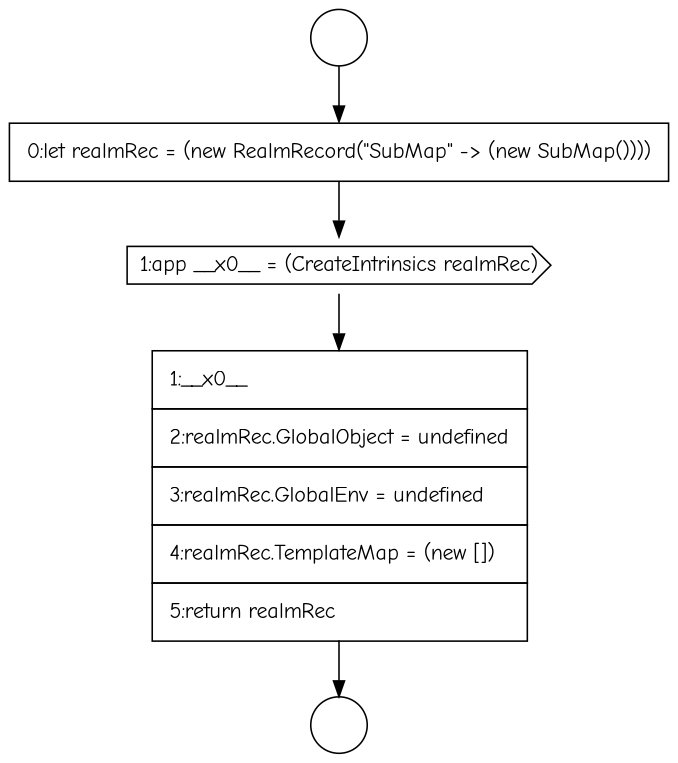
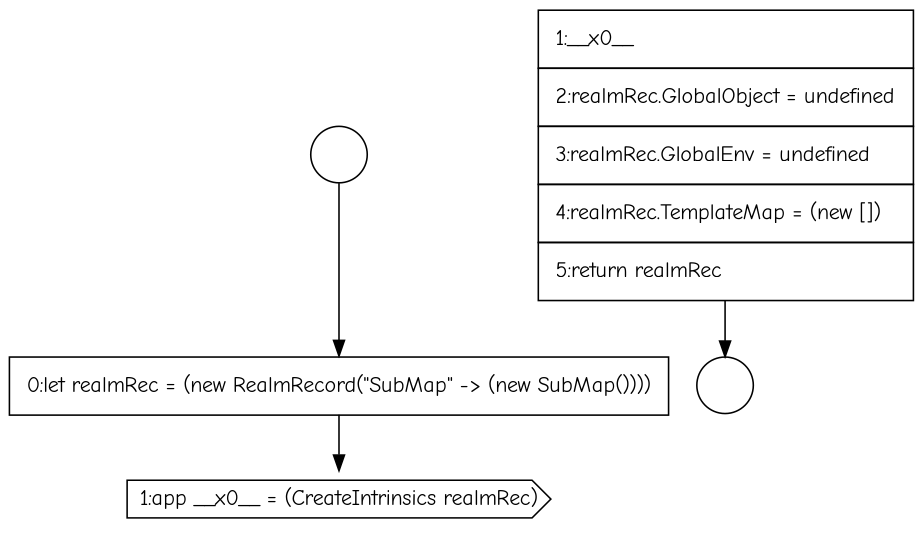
edge "1:app __x0__ = (CreateIntrinsics realmRec)" -> "1:__x0__": removed
